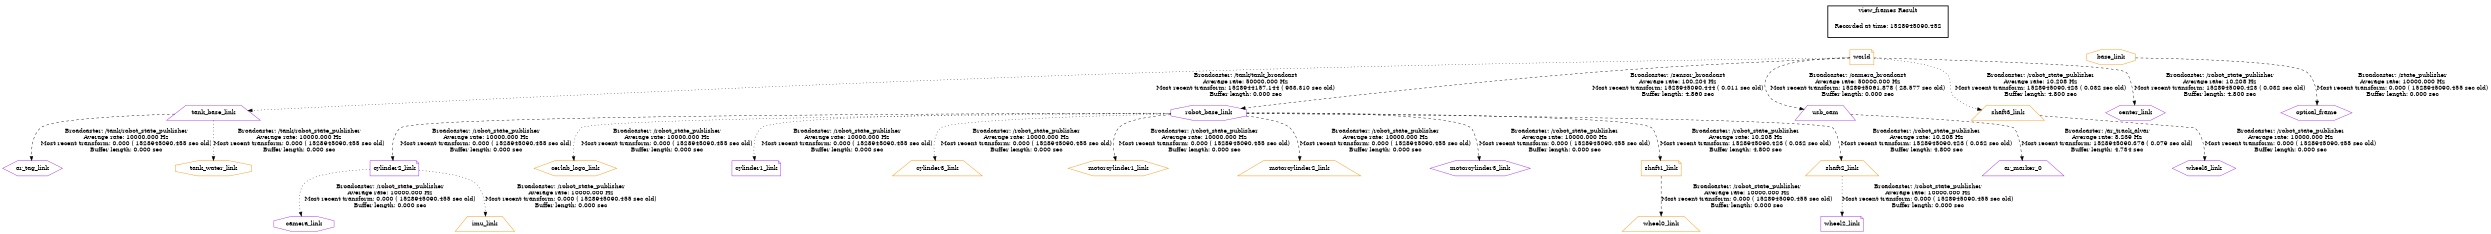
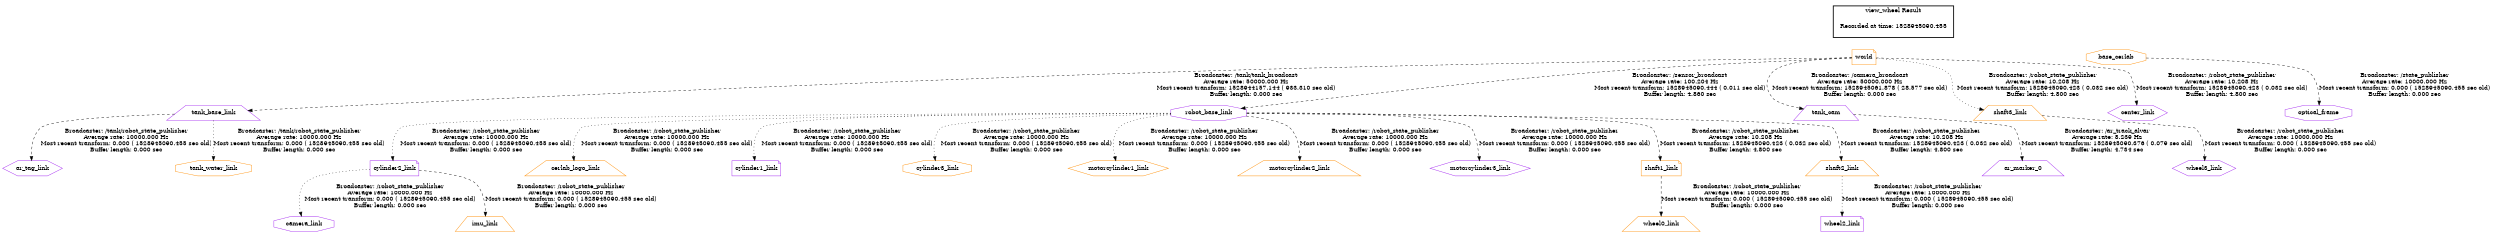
cluster "view_frames Result": label "view_frames Result" -> "view_wheel Result"
node "Recorded at time: 1528945090.452": label "Recorded at time: 1528945090.452" -> "Recorded at time: 1528945090.455"
node "base_link": label "base_link" -> "base_cerlab"
edge "world" -> "tank_base_link": style dotted -> dashed
node "usb_cam": label "usb_cam" -> "tank_cam"
node "optical_frame": shape hexagon -> octagon
edge "robot_base_link" -> "cylinder2_link": style dashed -> dotted
edge "robot_base_link" -> "motorcylinder1_link": style dashed -> dotted
node "cerlab_logo_link": shape hexagon -> trapezium
node "cylinder3_link": shape trapezium -> octagon
edge "cylinder2_link" -> "imu_link": style dotted -> dashed
